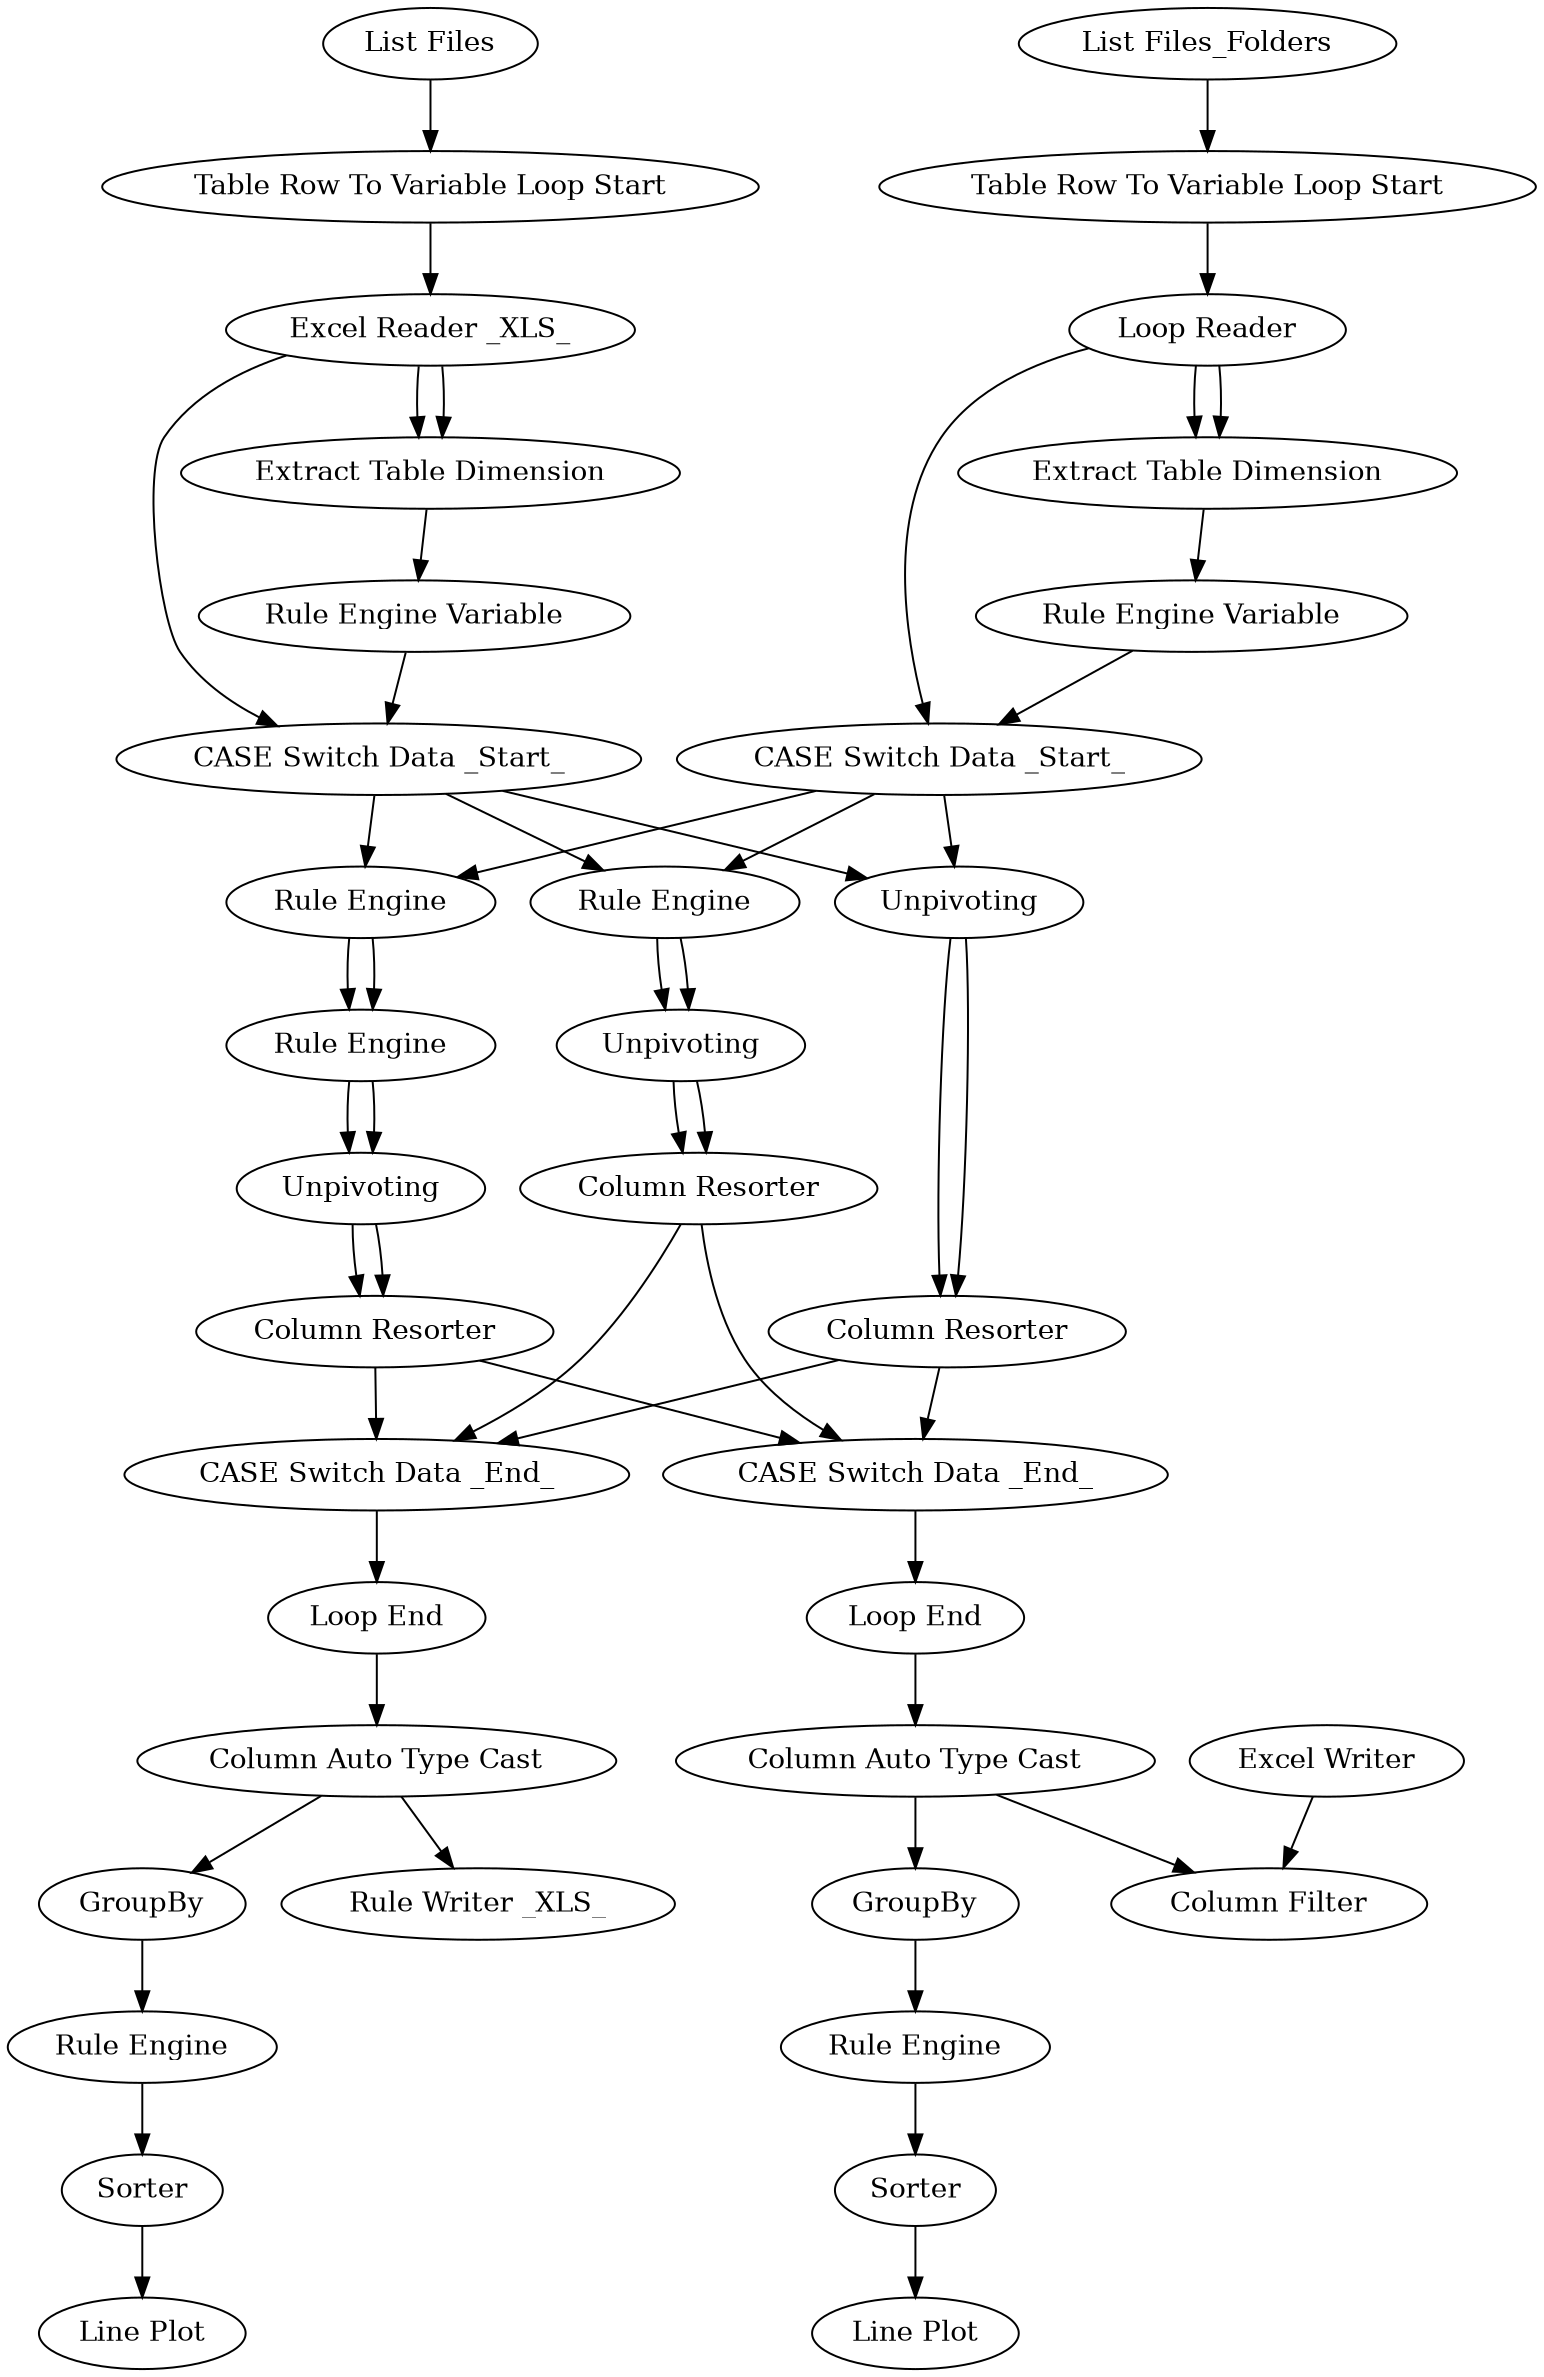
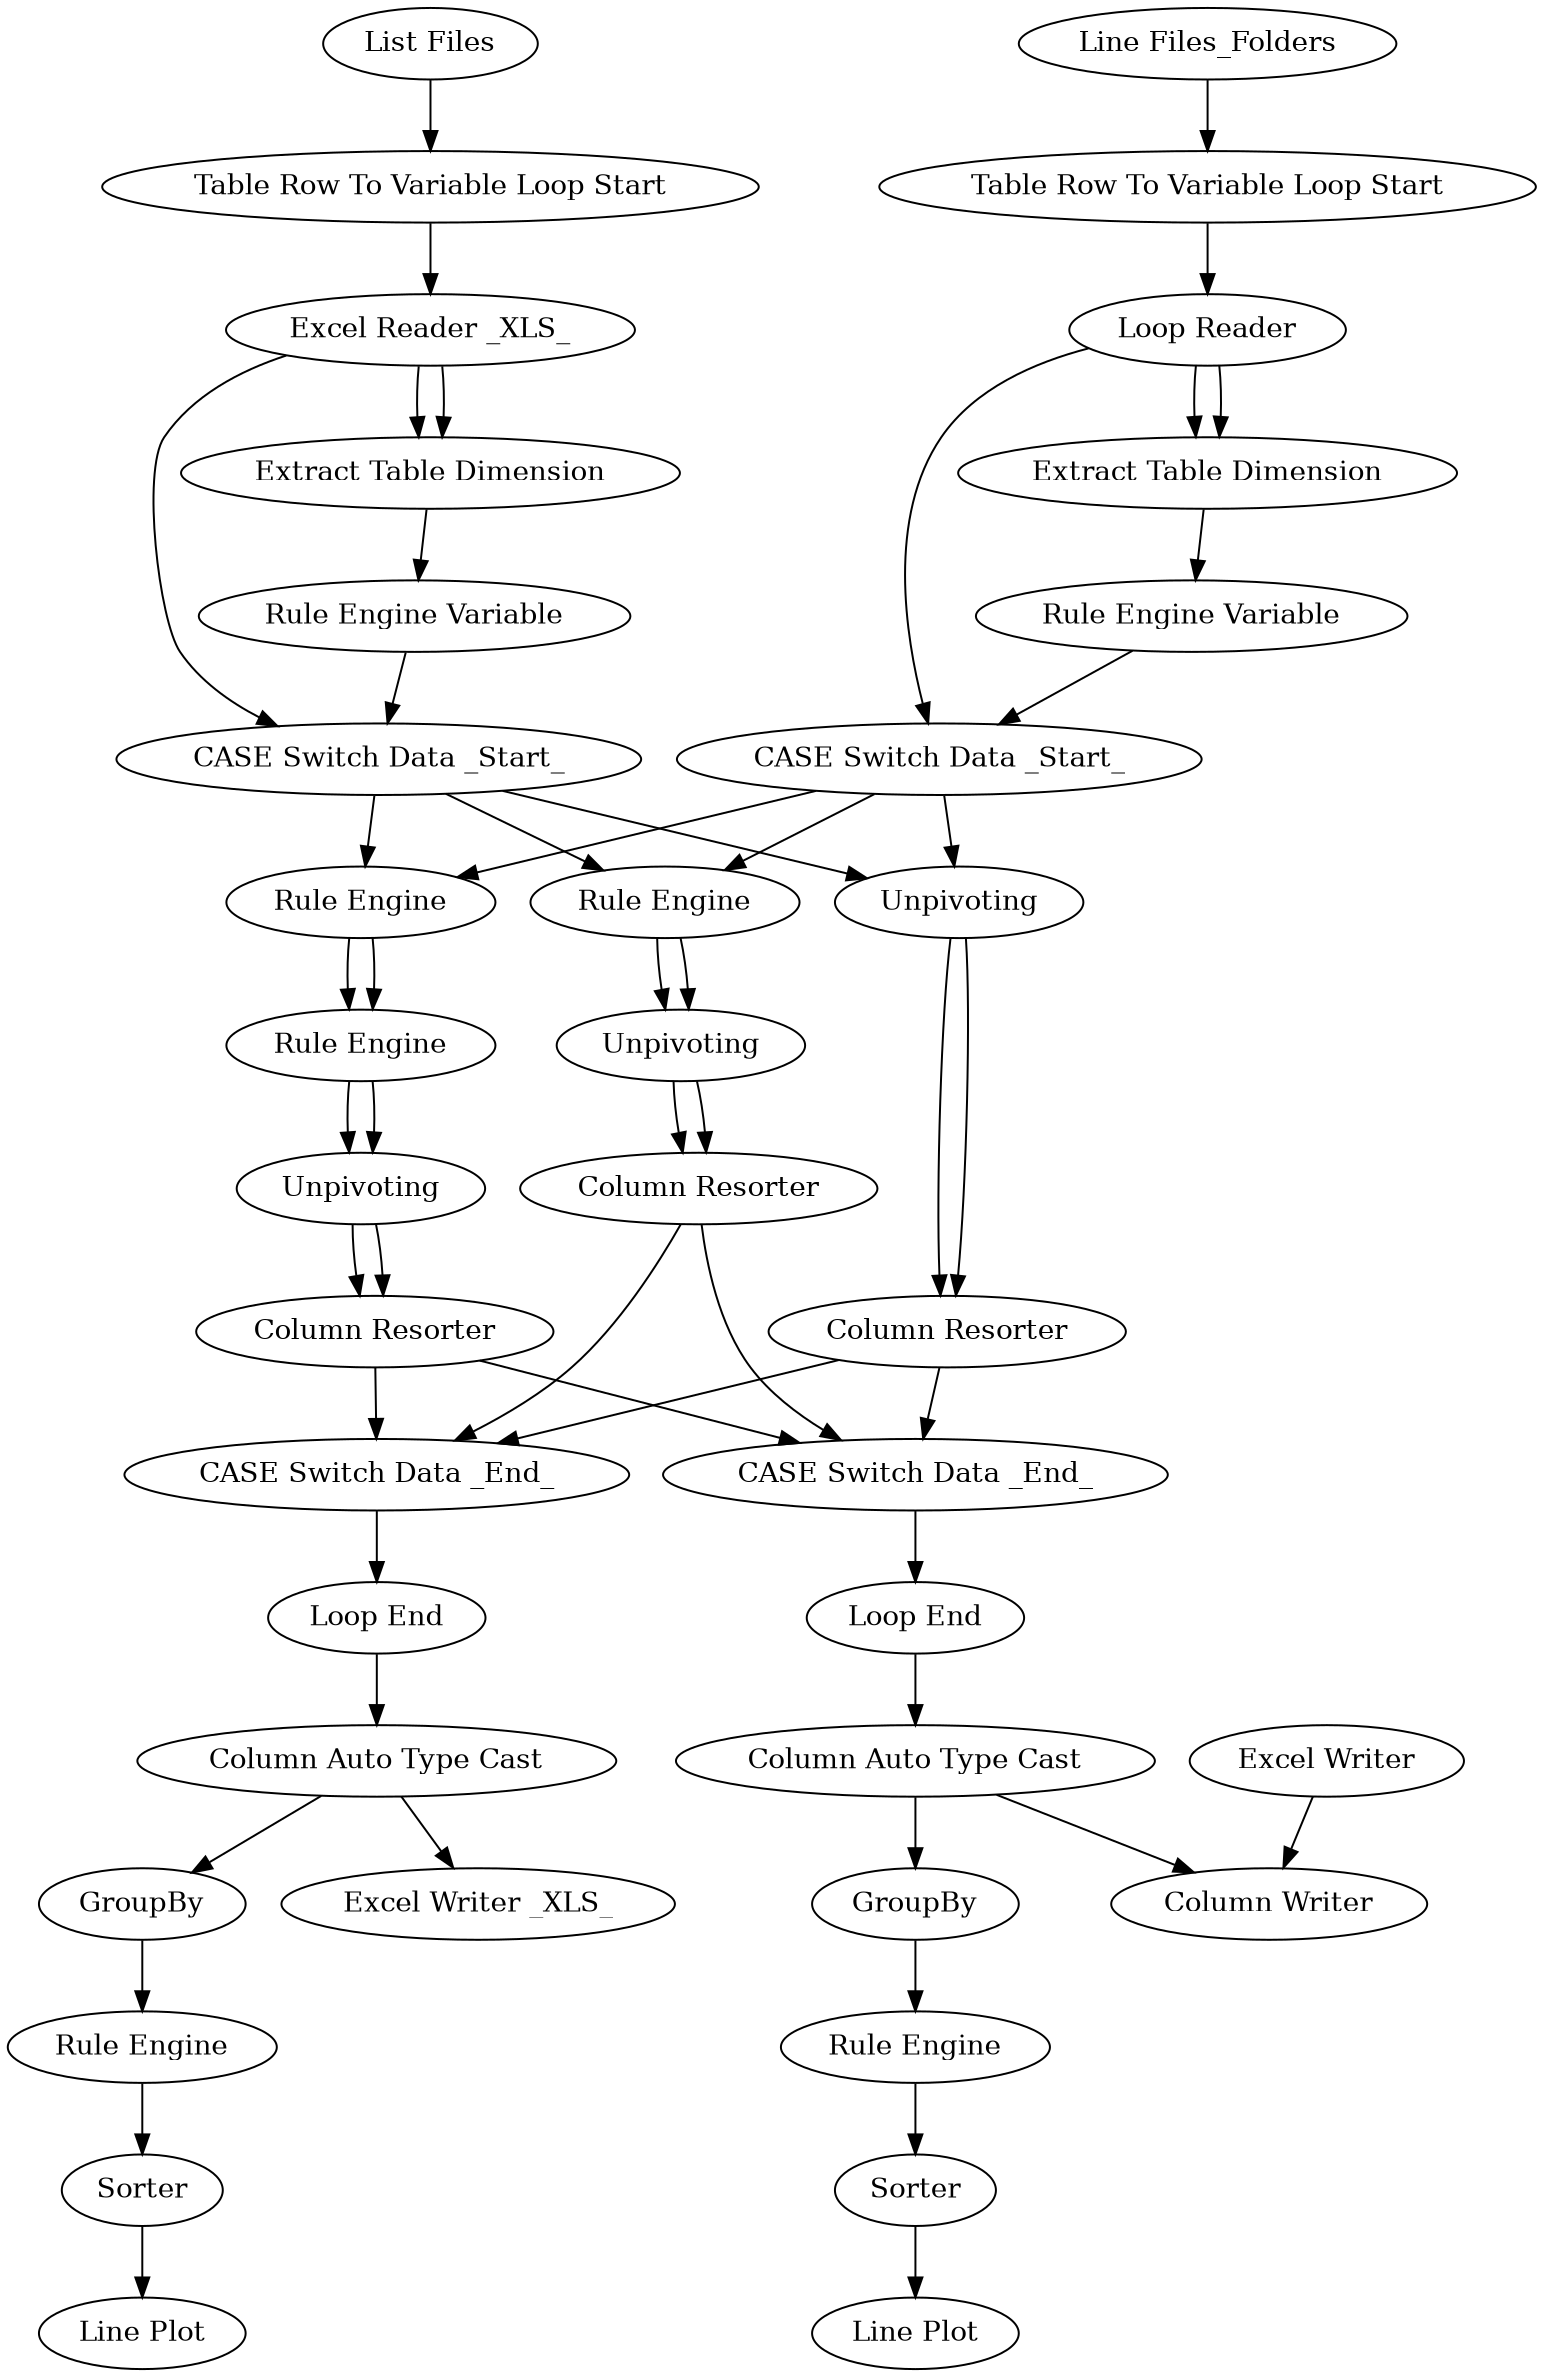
node "List Files_Folders": label "List Files_Folders" -> "Line Files_Folders"
node "Rule Writer _XLS_": label "Rule Writer _XLS_" -> "Excel Writer _XLS_"
node "Column Filter": label "Column Filter" -> "Column Writer"
